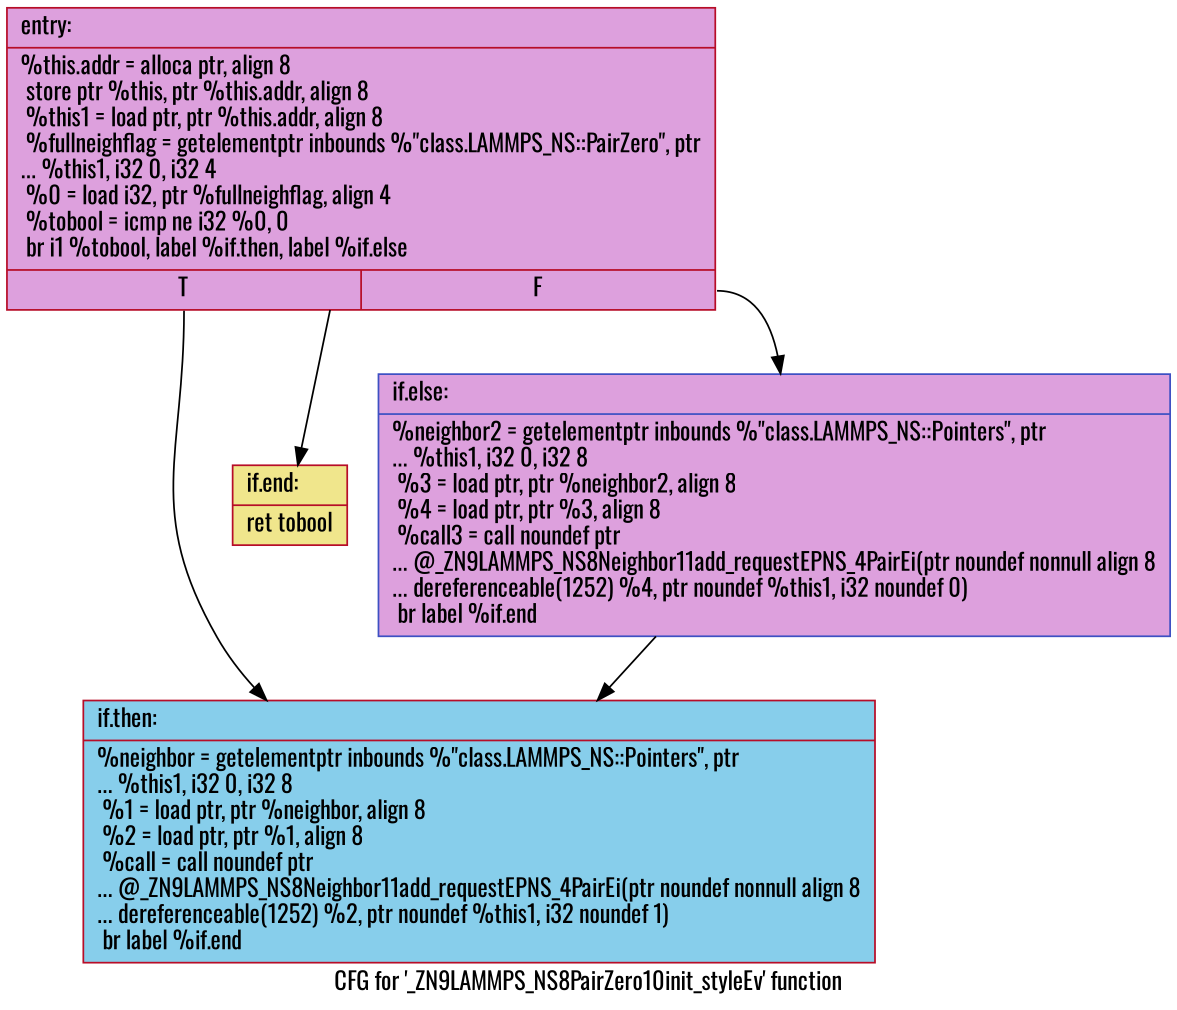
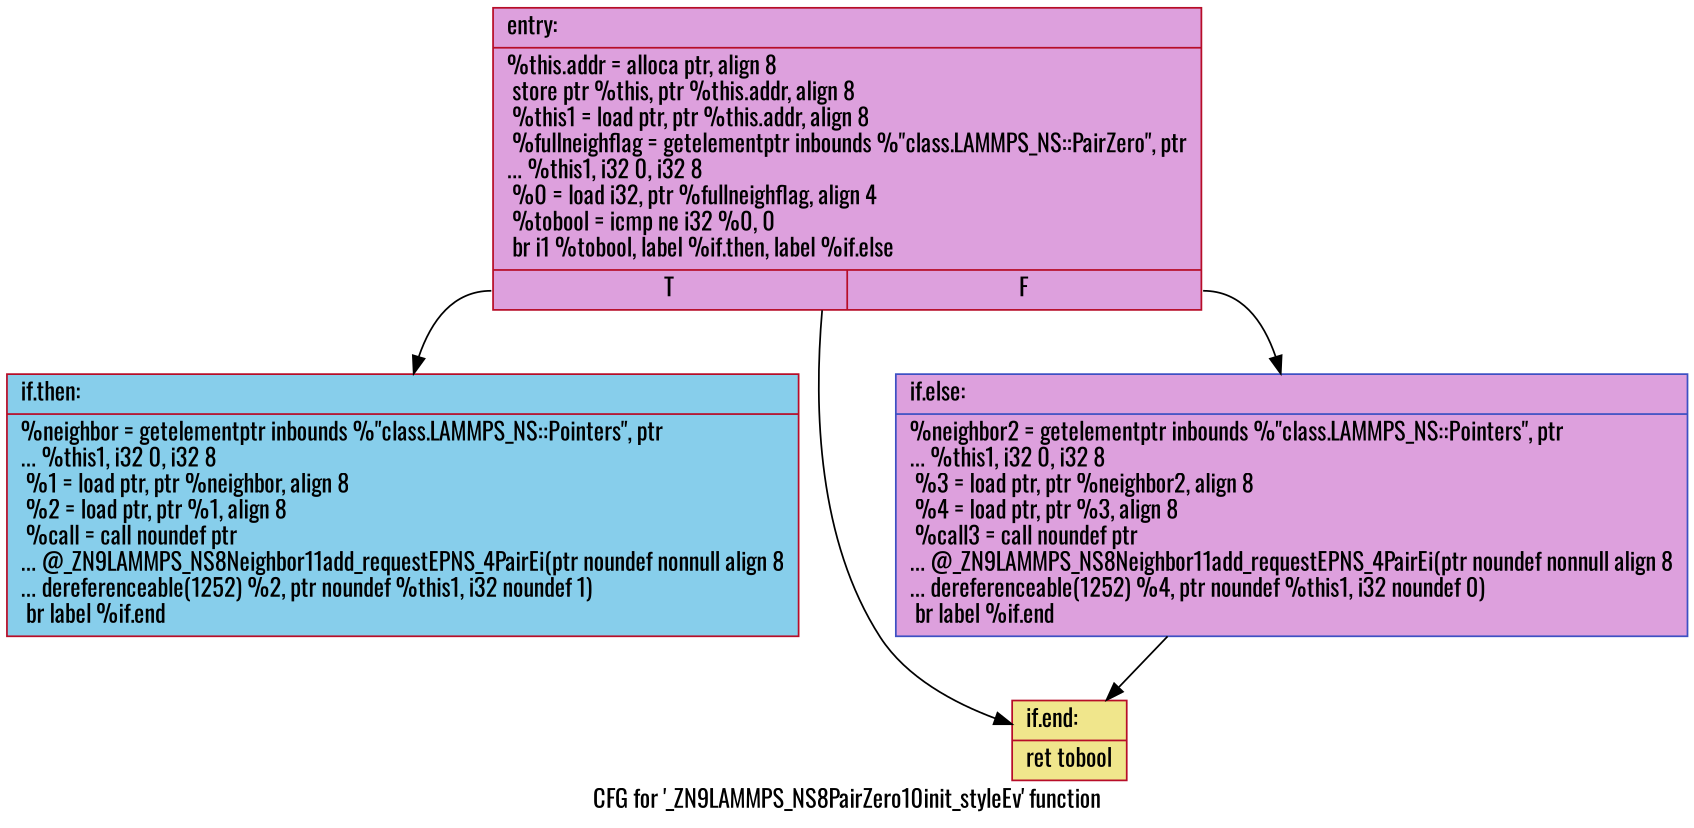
node "entry:": text "... %this1, i32 0, i32 4" -> "... %this1, i32 0, i32 8"
edge "if.else:" -> "if.then:": now "if.else:" -> "if.end:"
